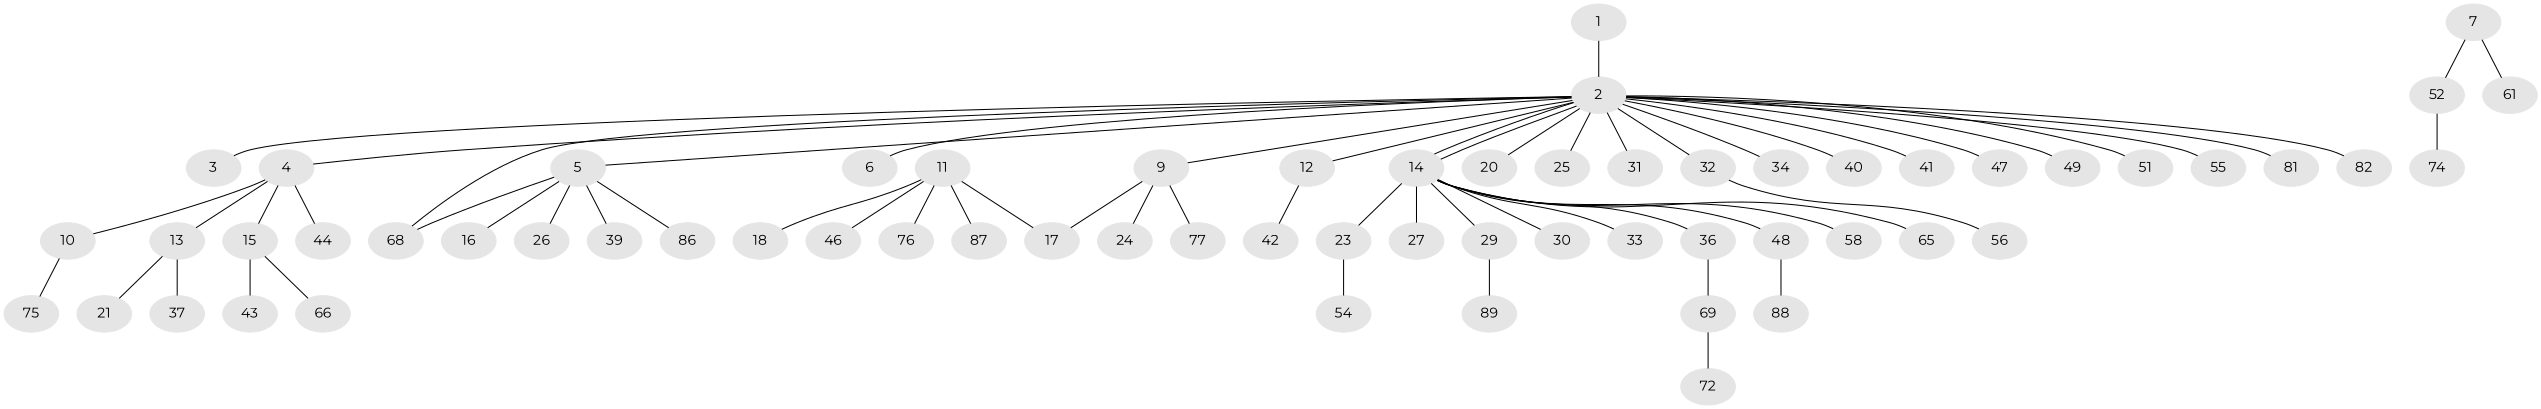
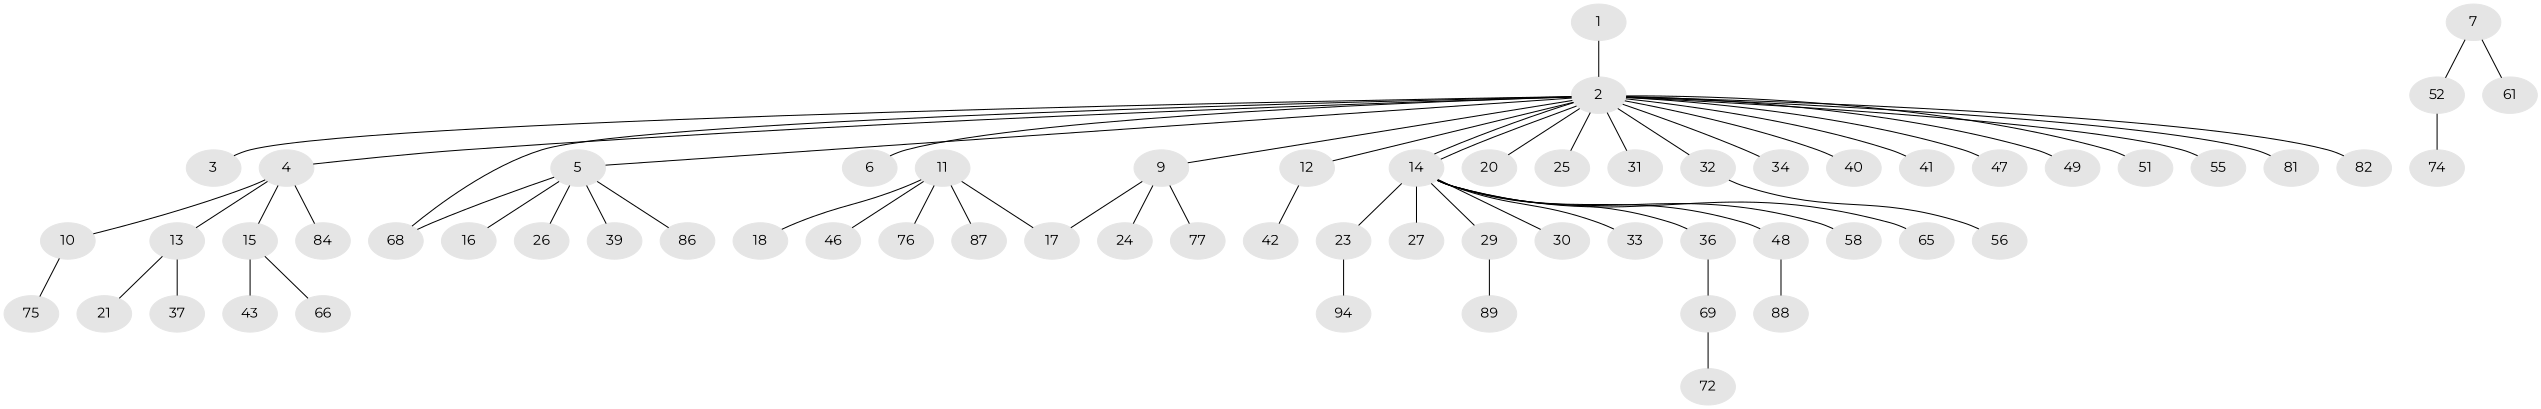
node "44": label "44" -> "84"
node "54": label "54" -> "94"
